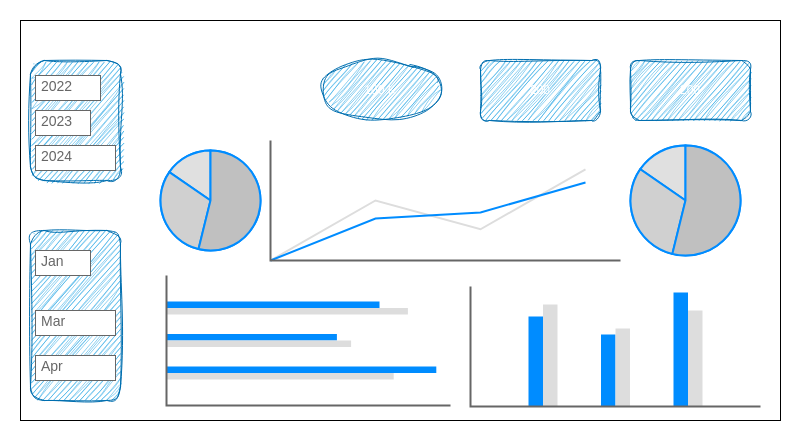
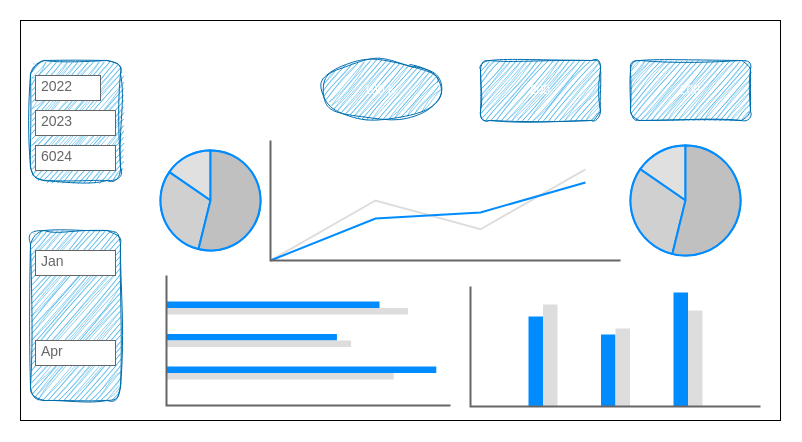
node "2023": size 55x25 -> 80x25
node "2024": label "2024" -> "6024"
node "Jan": size 55x25 -> 80x25
node "Mar": removed
node "Apr": moved (76, 368) -> (76, 353)
